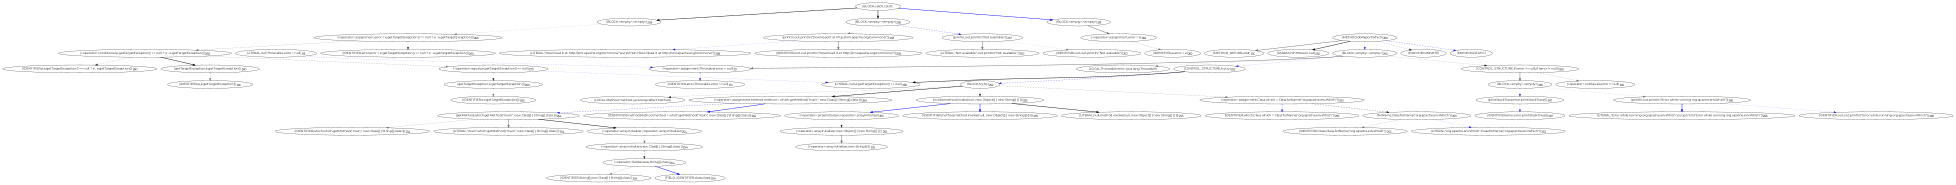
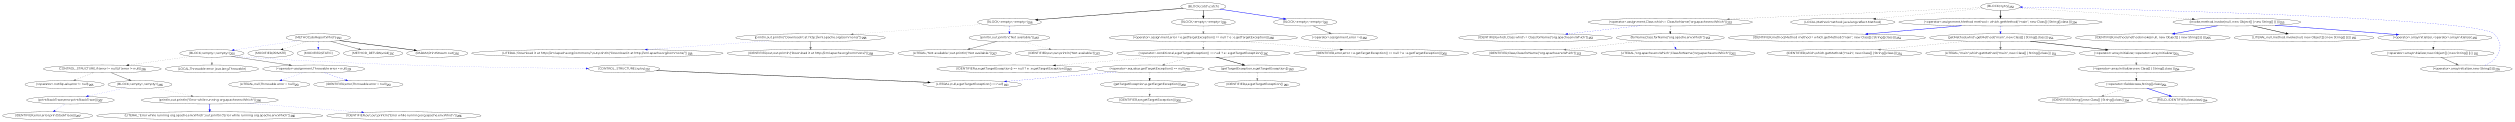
node "(IDENTIFIER,e,error = e)": removed
edge "(LITERAL,null,Throwable error = null)" -> "(<operator>.assignment,Throwable error = null)": reversed
edge "(<operator>.equals,e.getTargetException() == null)" -> "(LITERAL,null,e.getTargetException() == null)": style dotted -> dashed
edge "(CONTROL_STRUCTURE,try,try)" -> "(BLOCK,try,try)": now "(<operator>.arrayInitializer,new String[] {})" -> "(BLOCK,try,try)"
